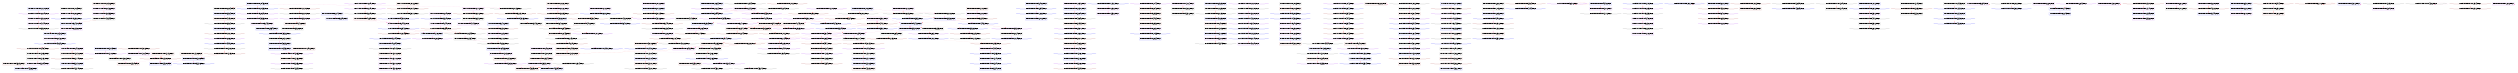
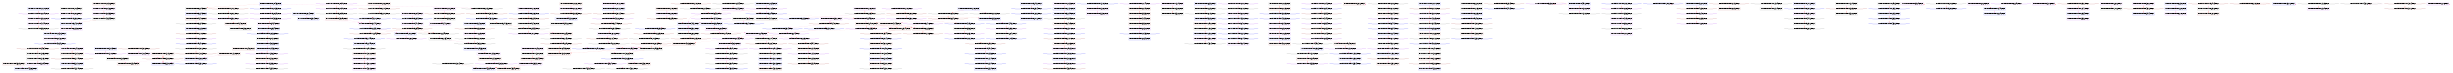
node "00000000000000000000_12-31:292-LEN:20": added
